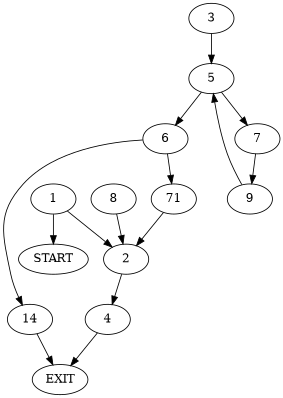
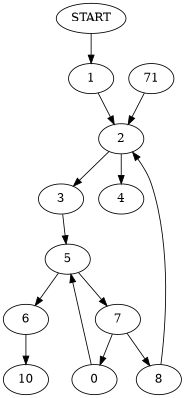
edge "6" -> "71": removed
edge "2" -> "3": added
node "9": label "9" -> "0"
edge "1" -> "START": reversed
node "14": label "14" -> "10"
edge "7" -> "8": added
node "EXIT": removed
